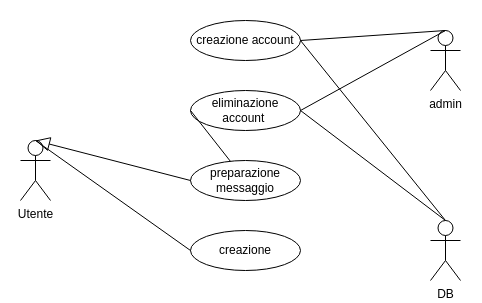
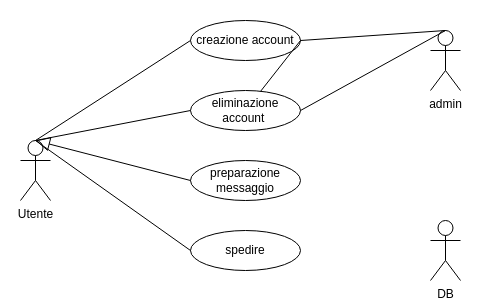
edge "creazione account" -- "Utente": added
edge "creazione account" -- "DB": now "creazione account" -- "eliminazione account"
edge "eliminazione account" -- "preparazione messaggio": now "eliminazione account" -- "Utente"
edge "eliminazione account" -- "DB": removed
node "creazione": label "creazione" -> "spedire"
